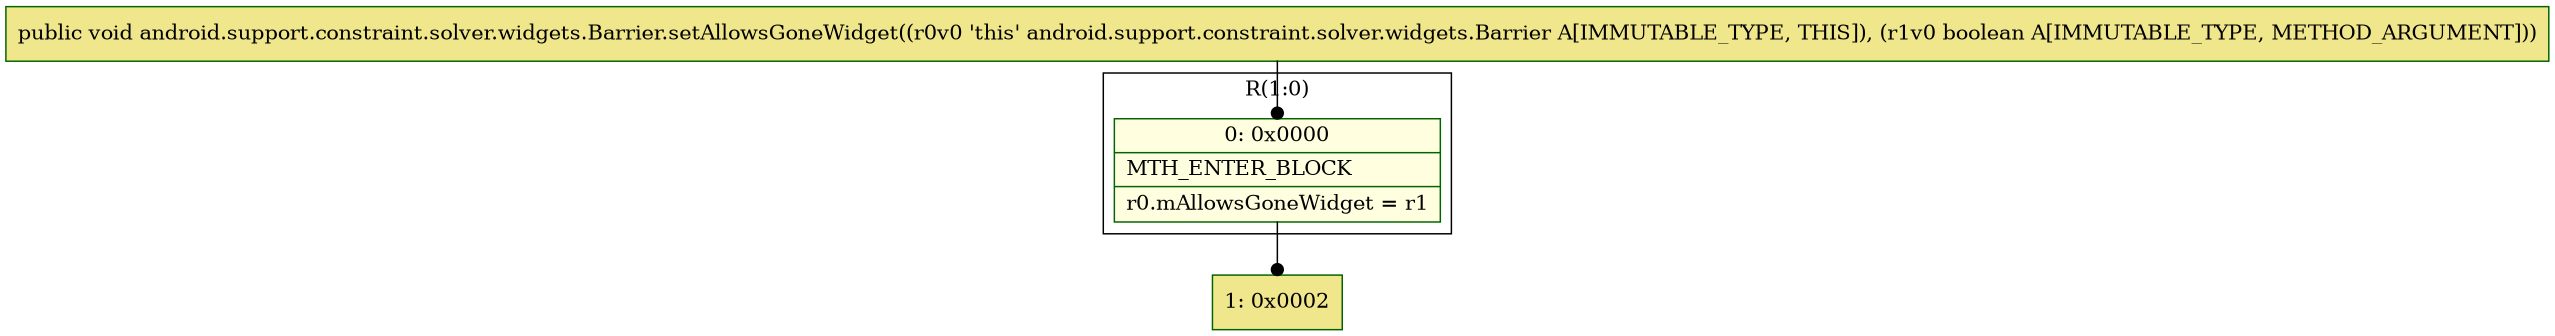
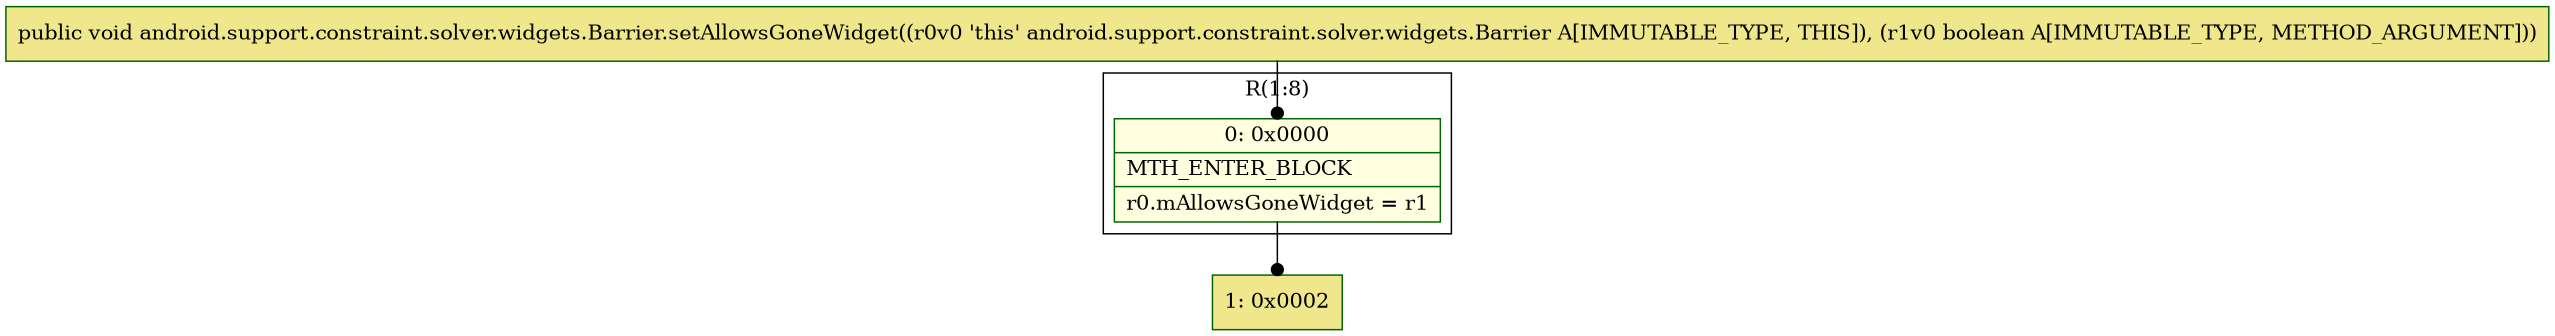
cluster "R(1:0)": label "R(1:0)" -> "R(1:8)"
